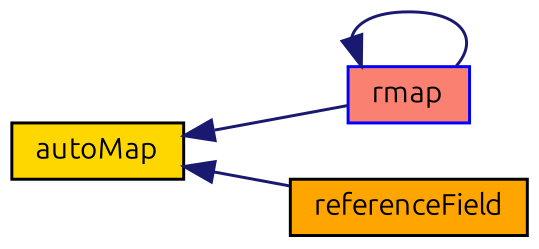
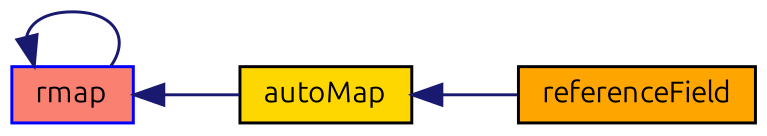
edge "rmap" -> "autoMap": reversed
